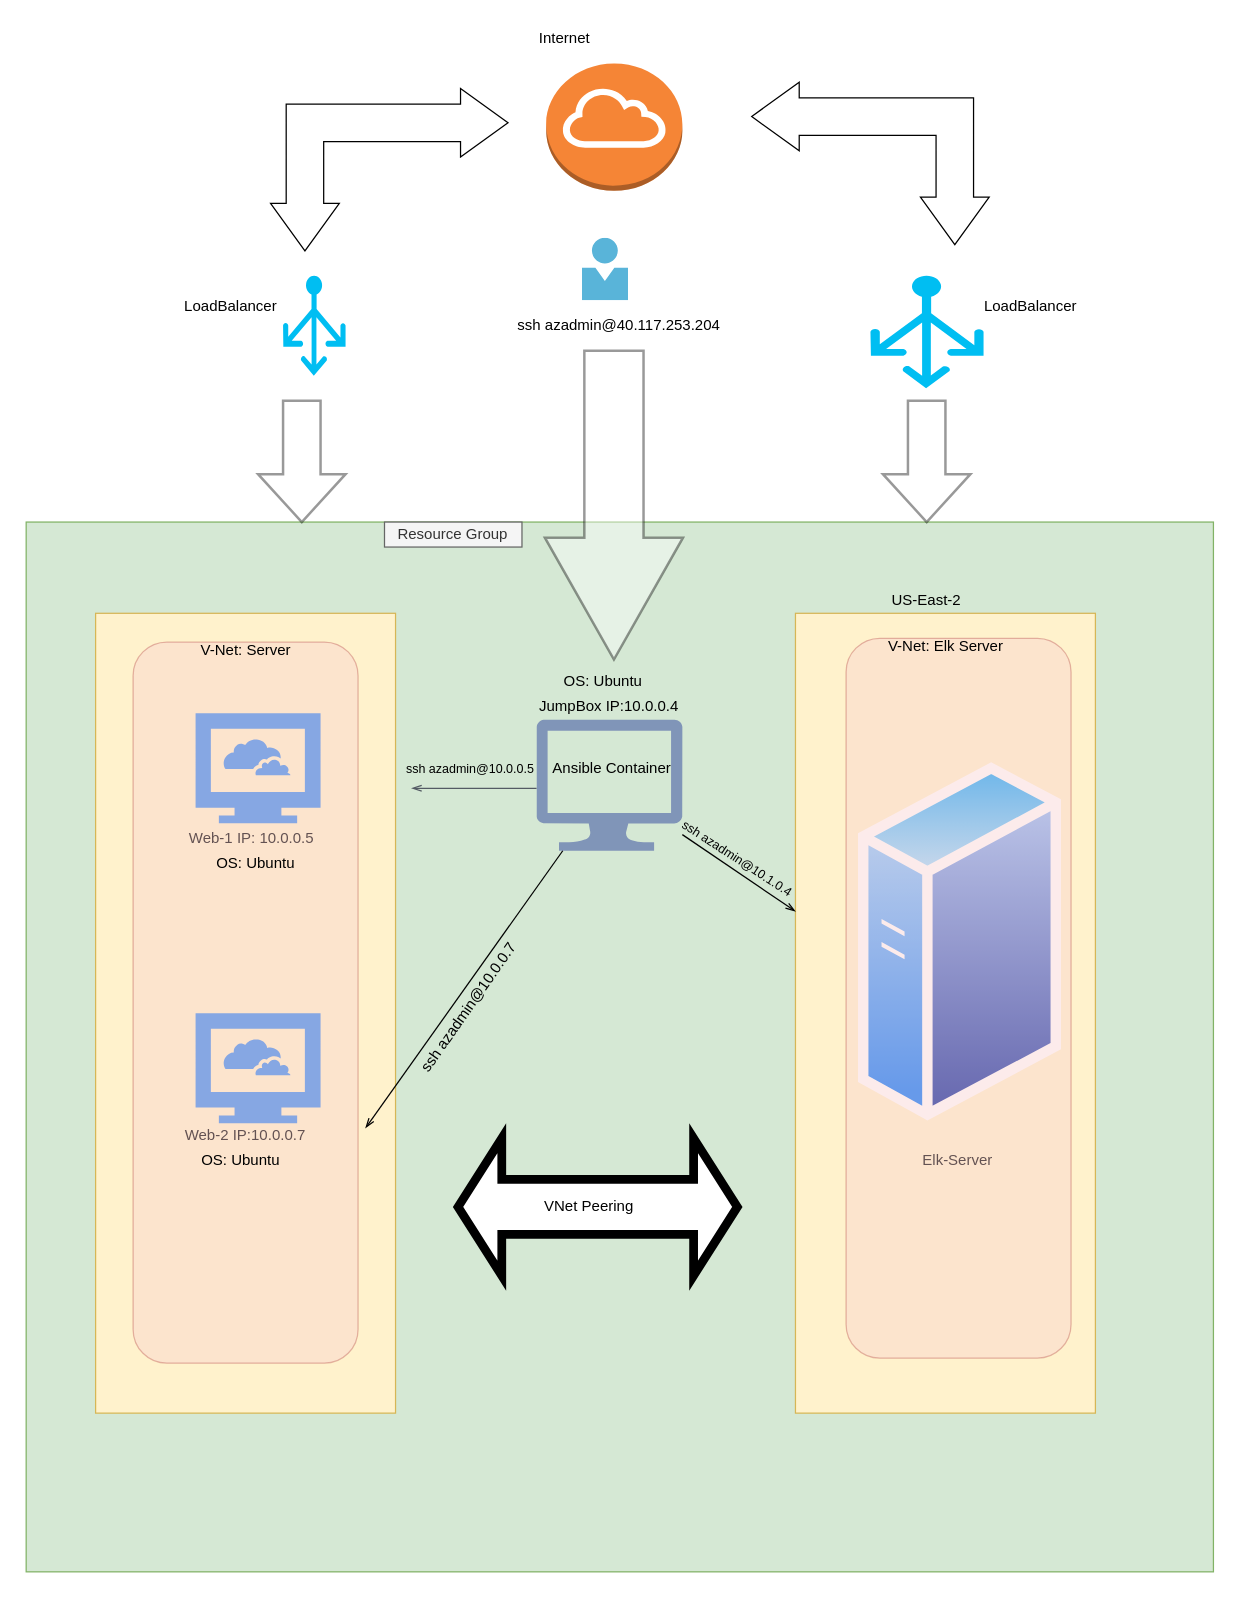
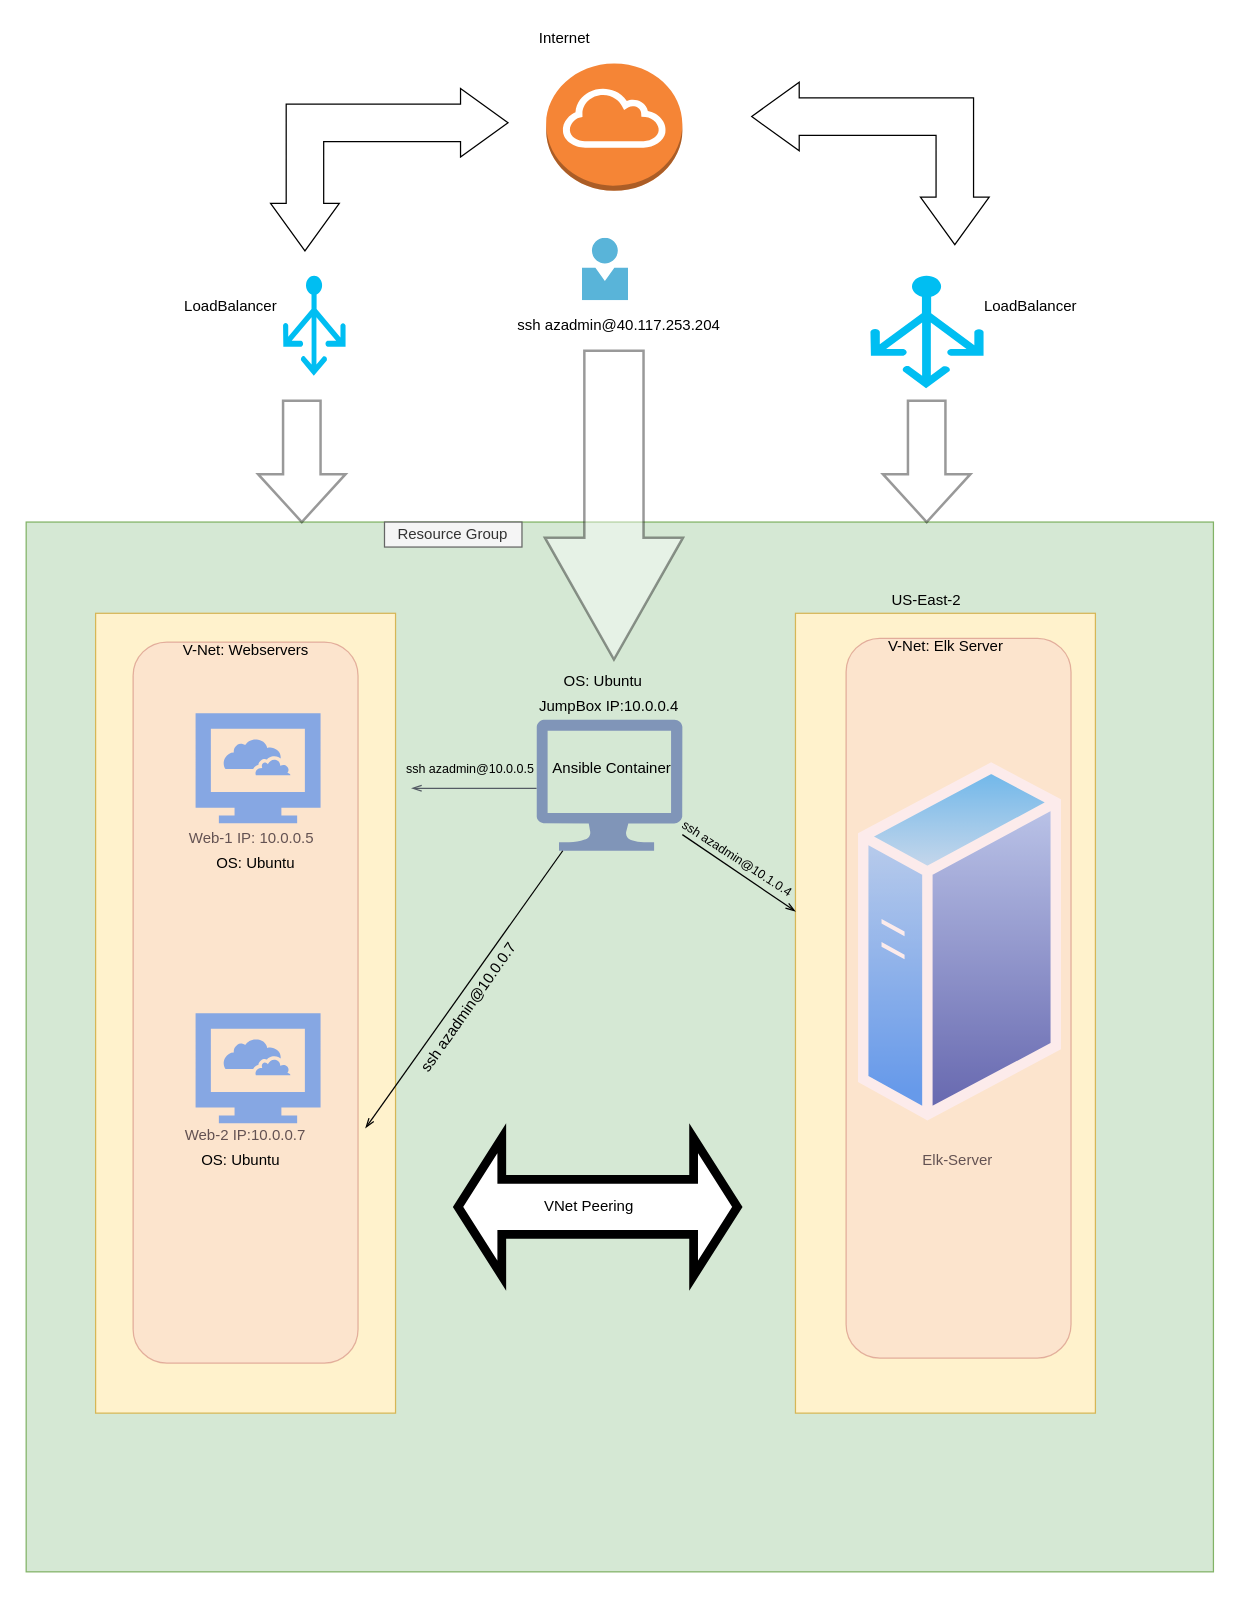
node "V-Net: Server": label "V-Net: Server" -> "V-Net: Webservers"
